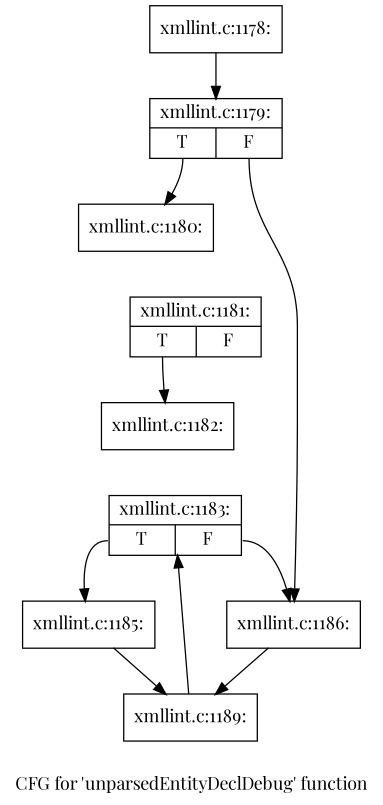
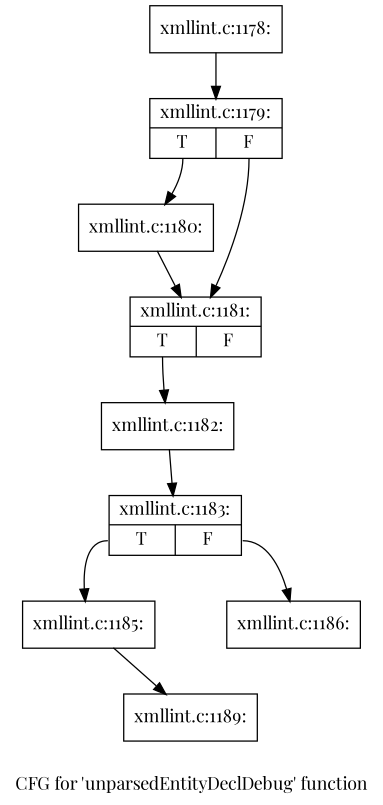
edge "xmllint.c:1180:" -> "xmllint.c:1181:": added
edge "xmllint.c:1179:" -> "xmllint.c:1186:": now "xmllint.c:1179:" -> "xmllint.c:1181:"
edge "xmllint.c:1189:" -> "xmllint.c:1183:": now "xmllint.c:1182:" -> "xmllint.c:1183:"
edge "xmllint.c:1186:" -> "xmllint.c:1189:": removed
